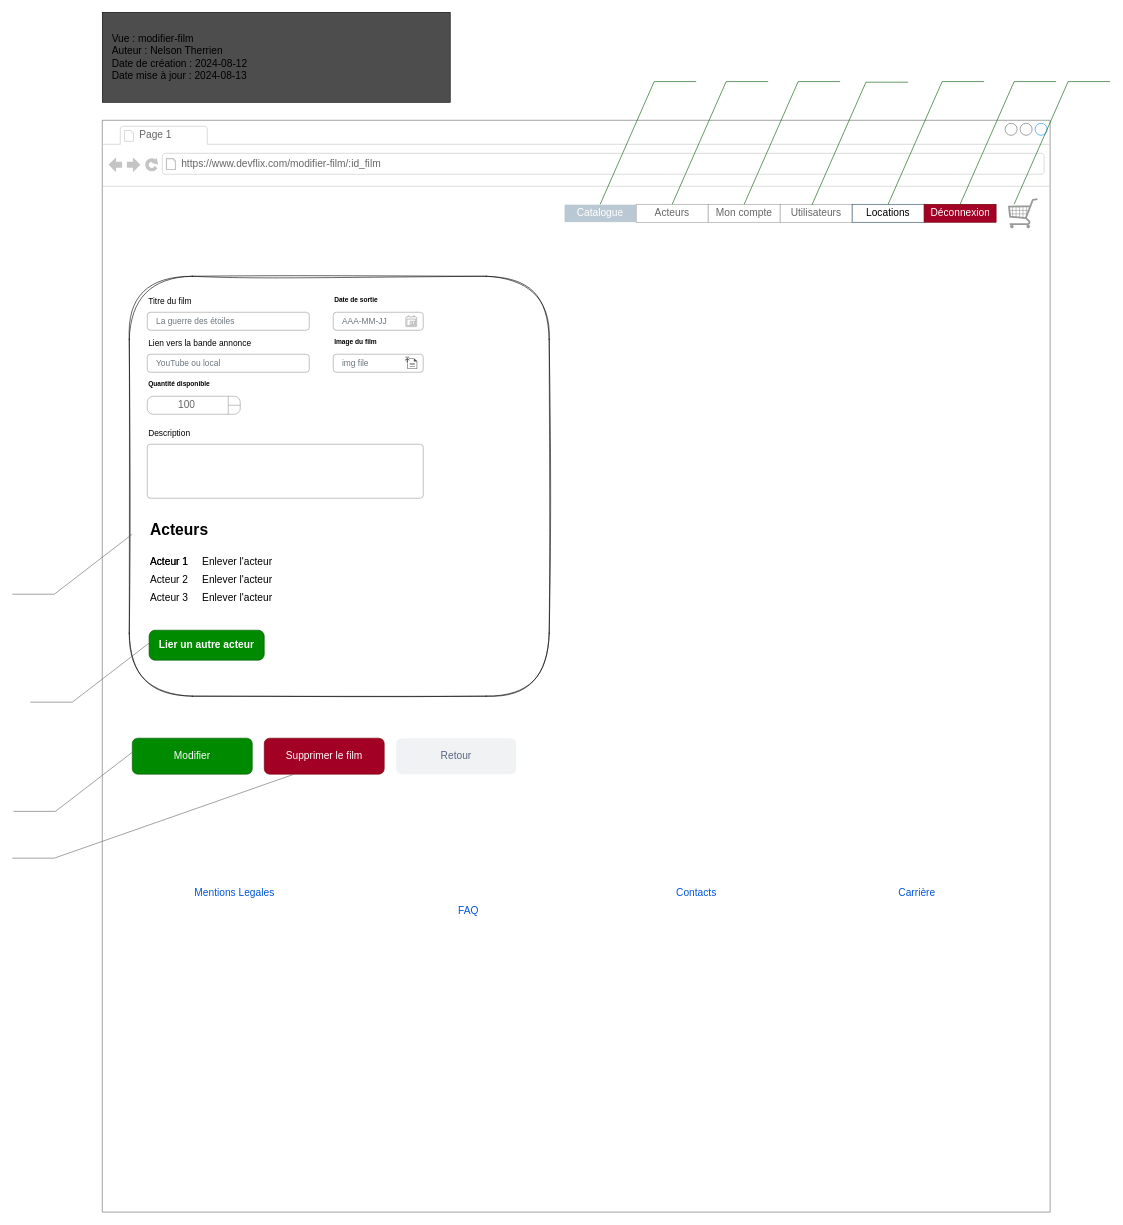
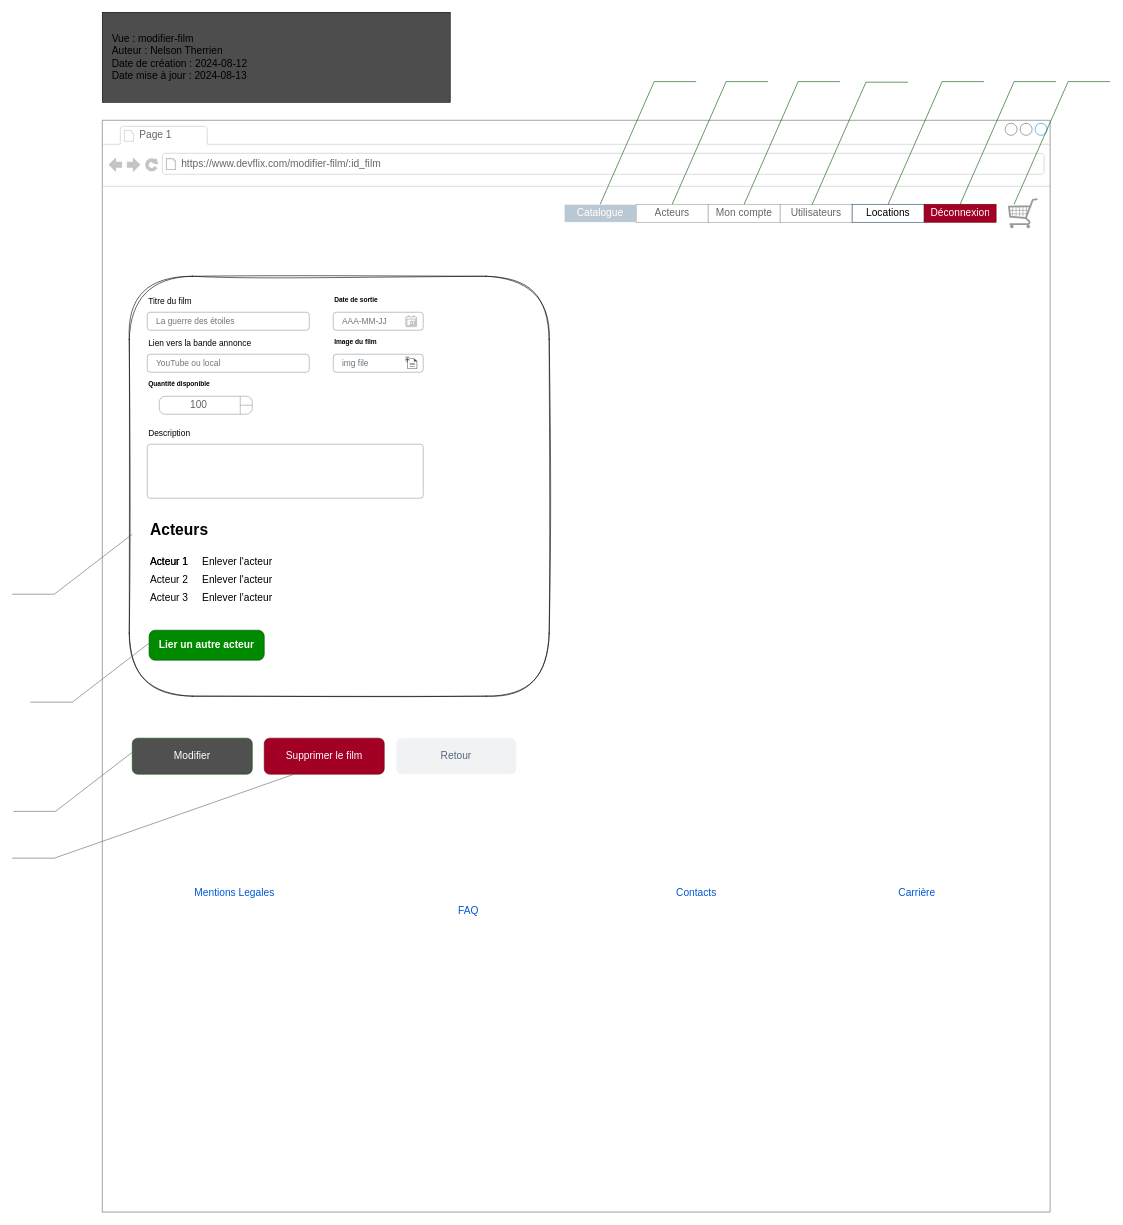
node "100": moved (194, 405) -> (206, 405)
node "Modifier": fillcolor #008a00 -> #505050
